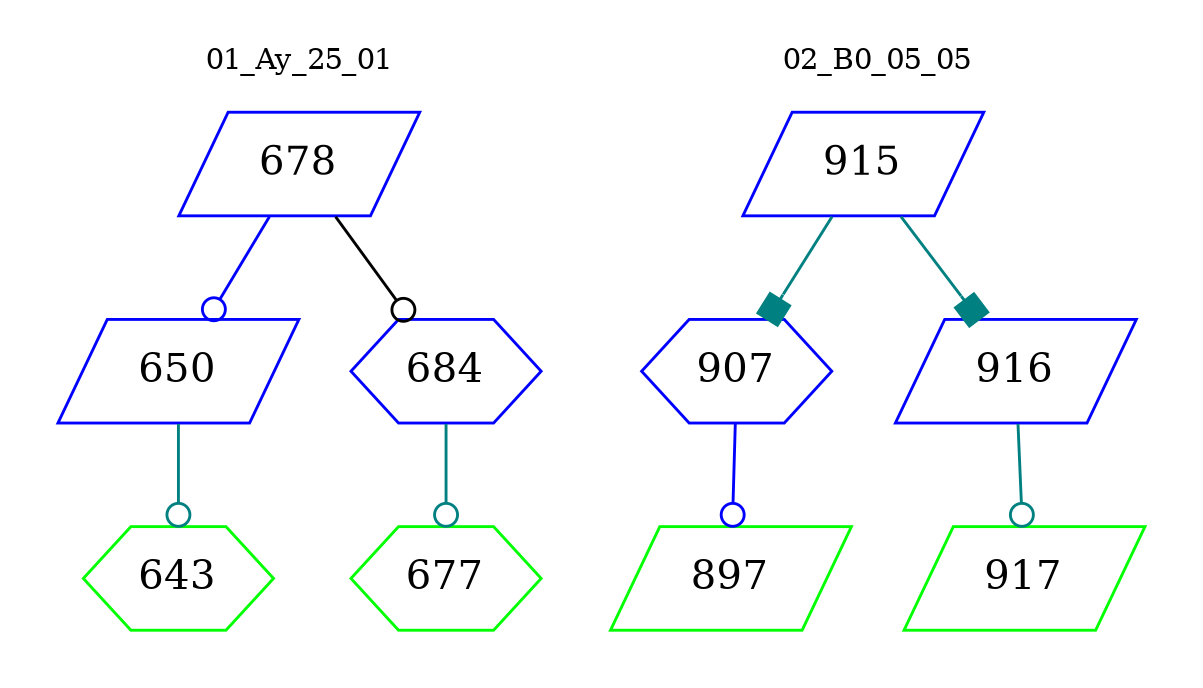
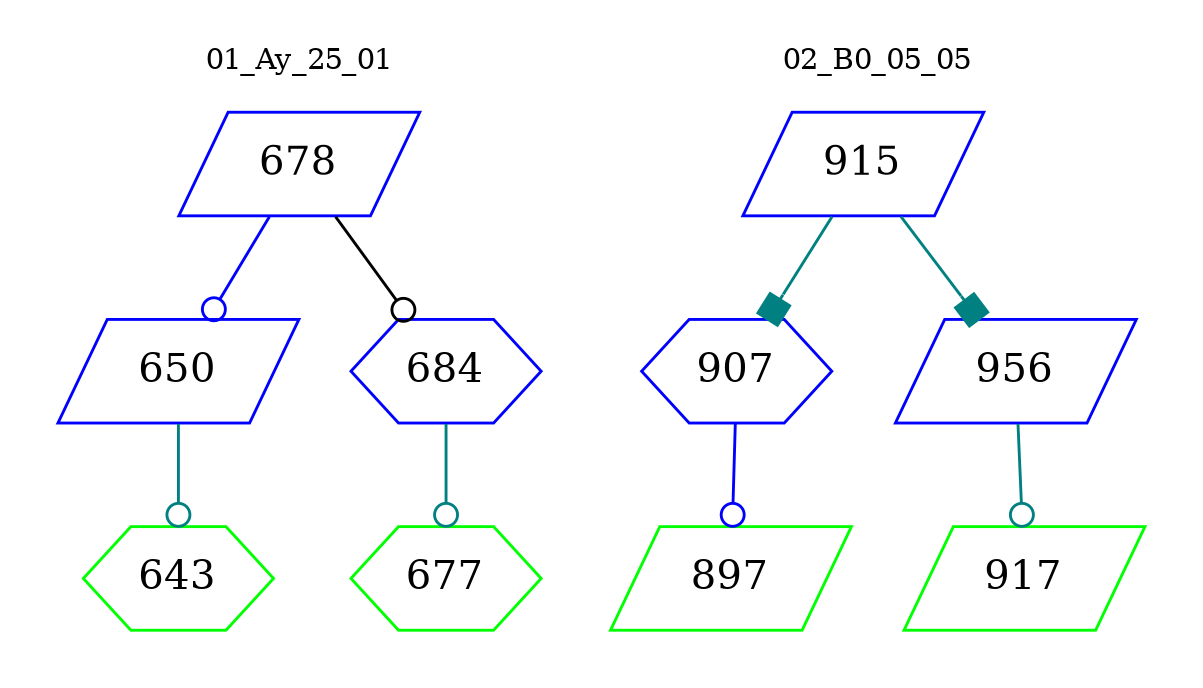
node "916": label "916" -> "956"
